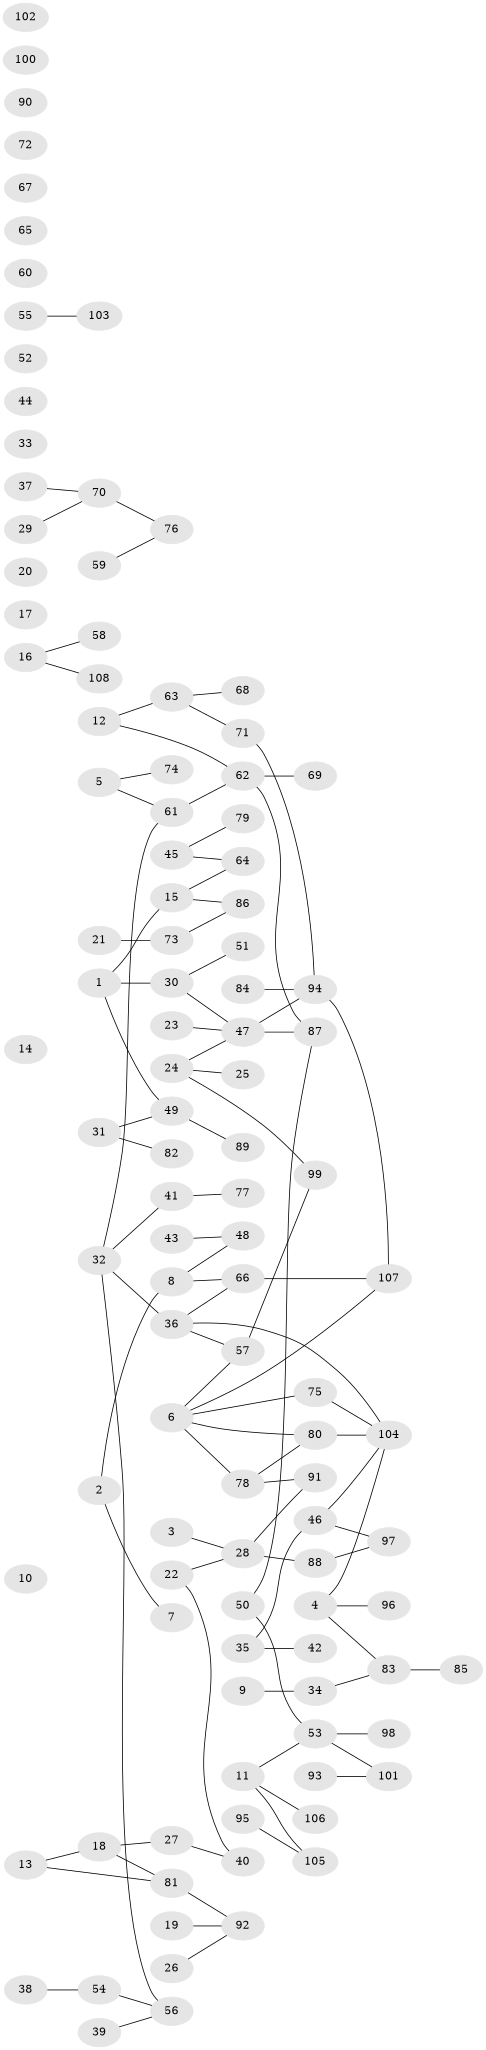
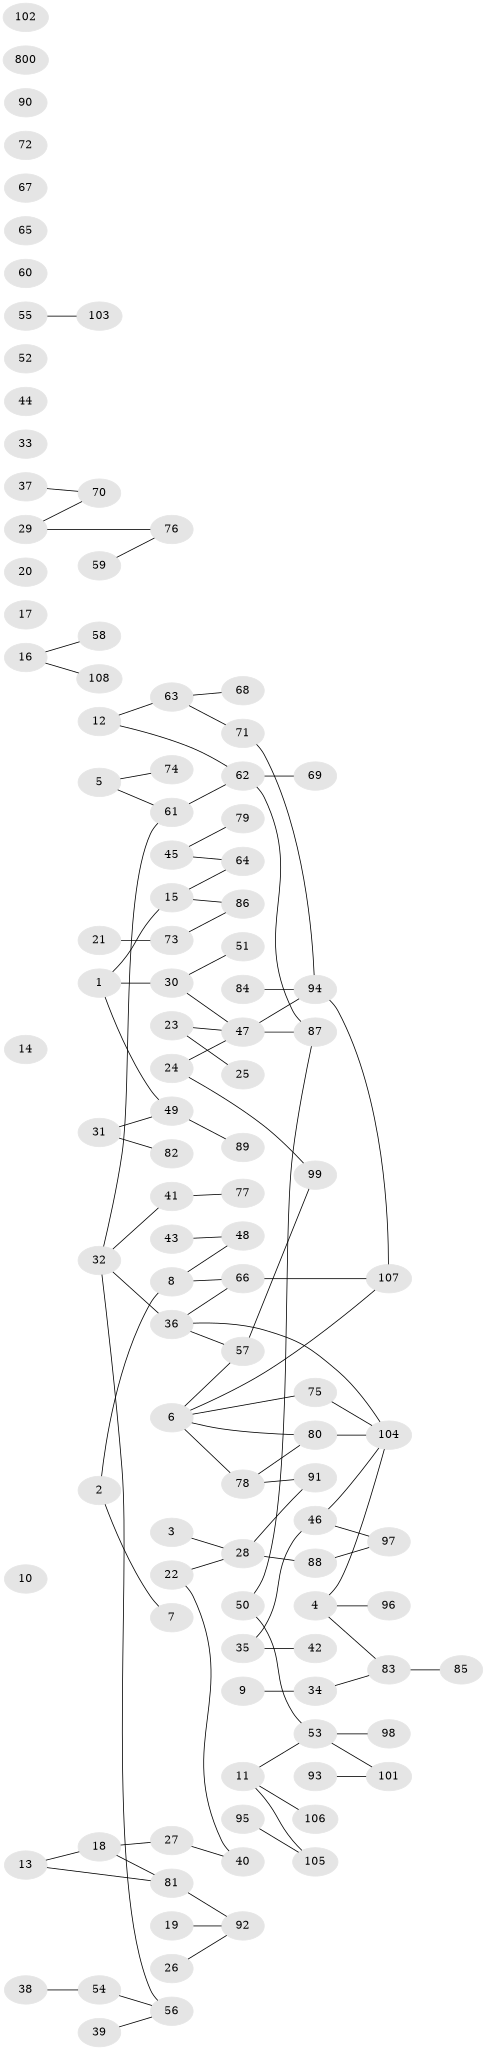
node "100": label "100" -> "800"
edge "70" -- "76": now "29" -- "76"
edge "24" -- "25": now "23" -- "25"
